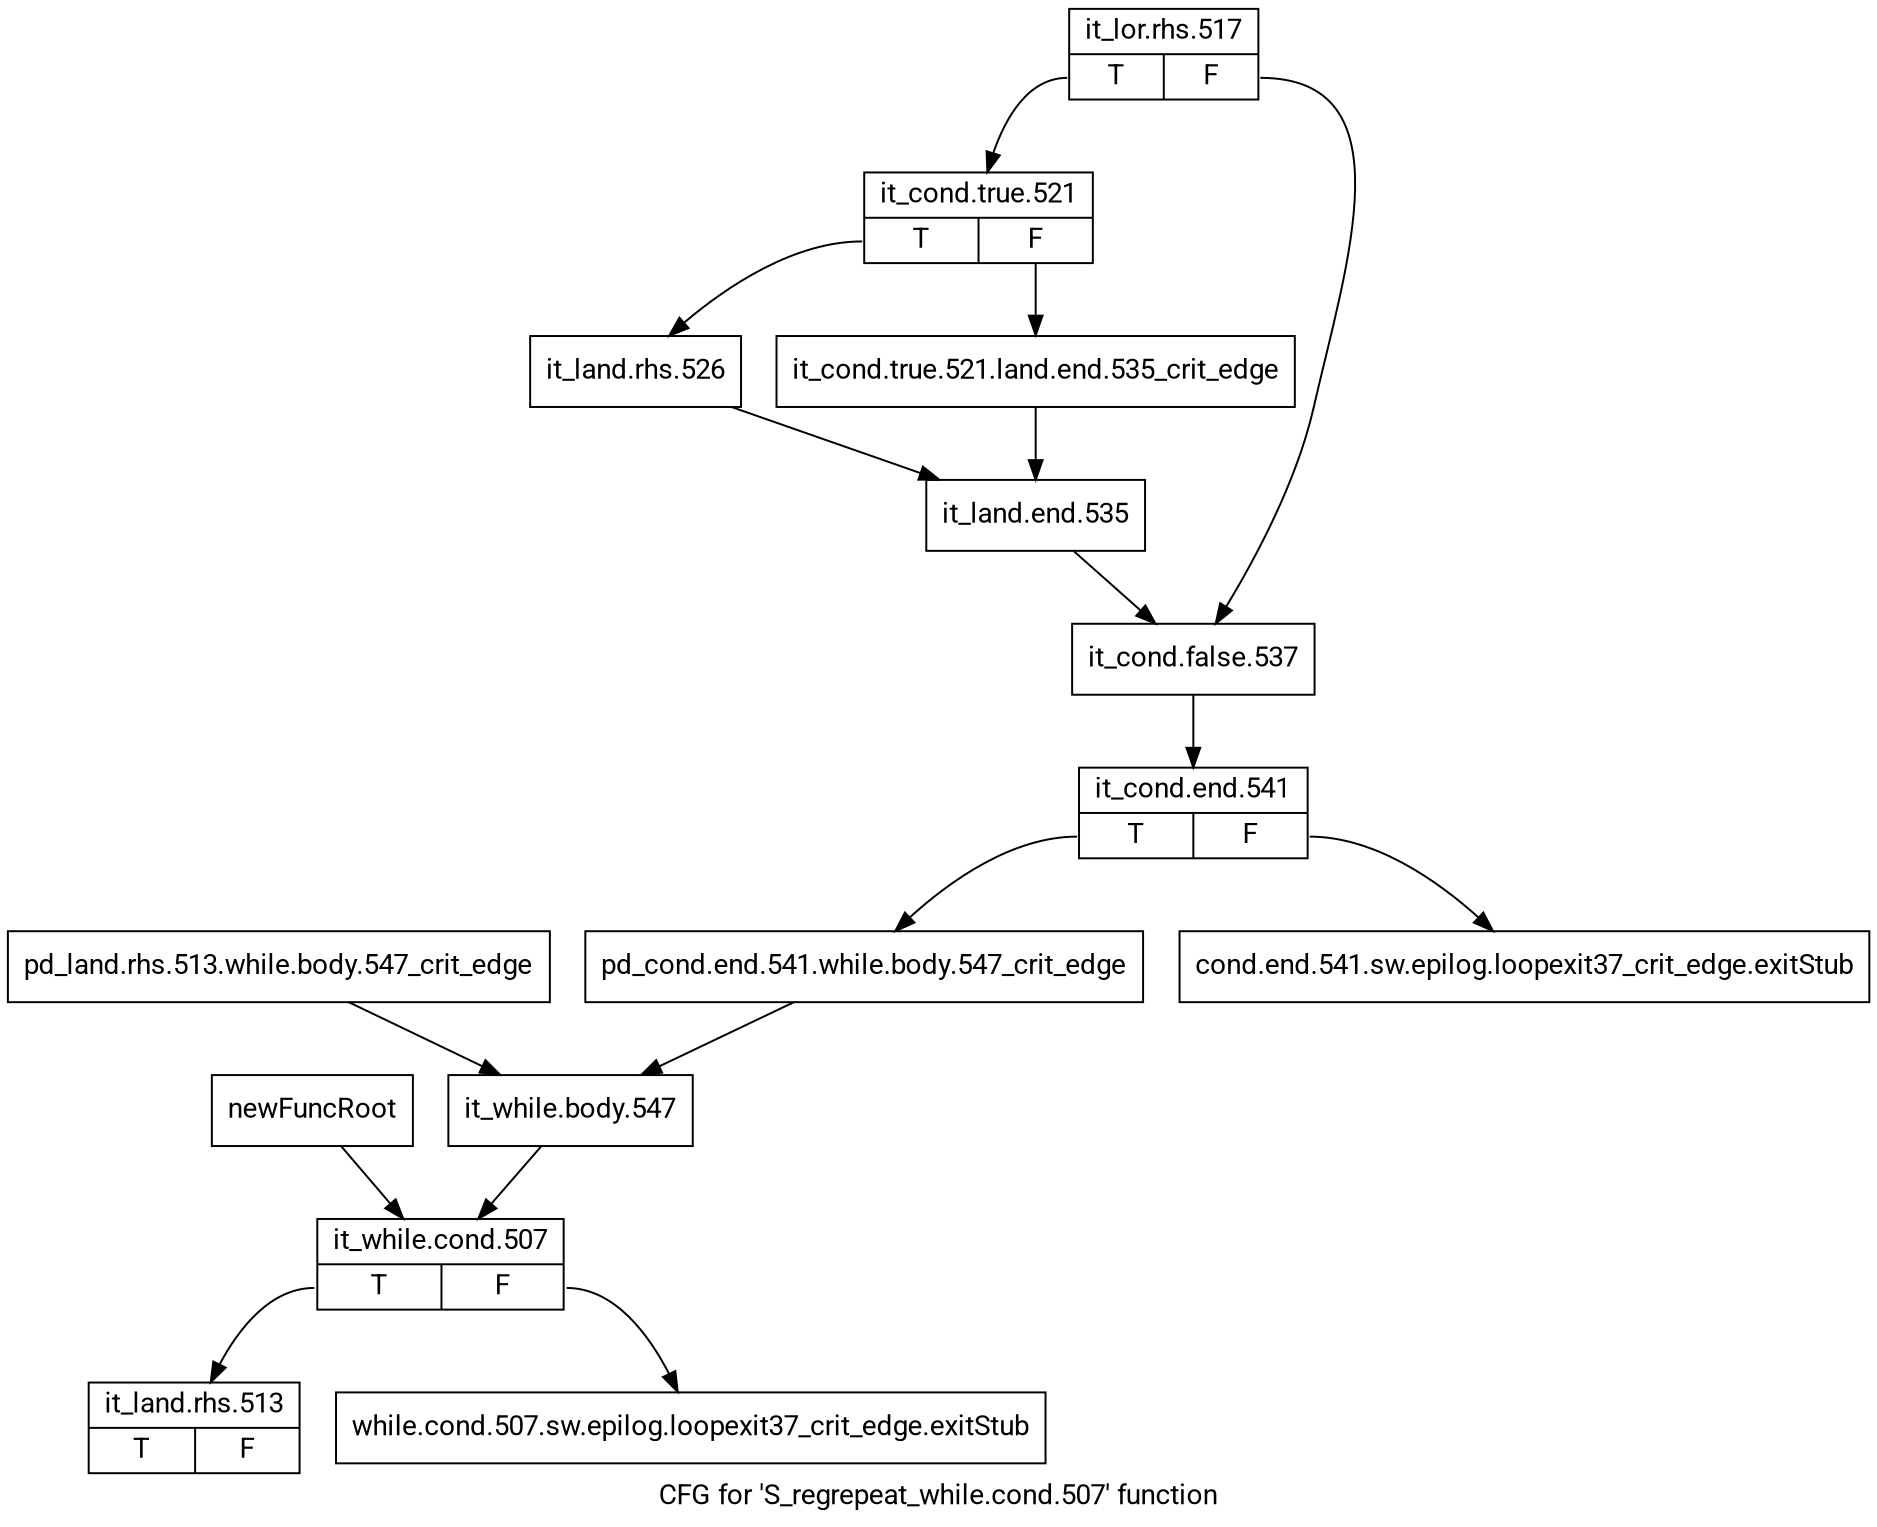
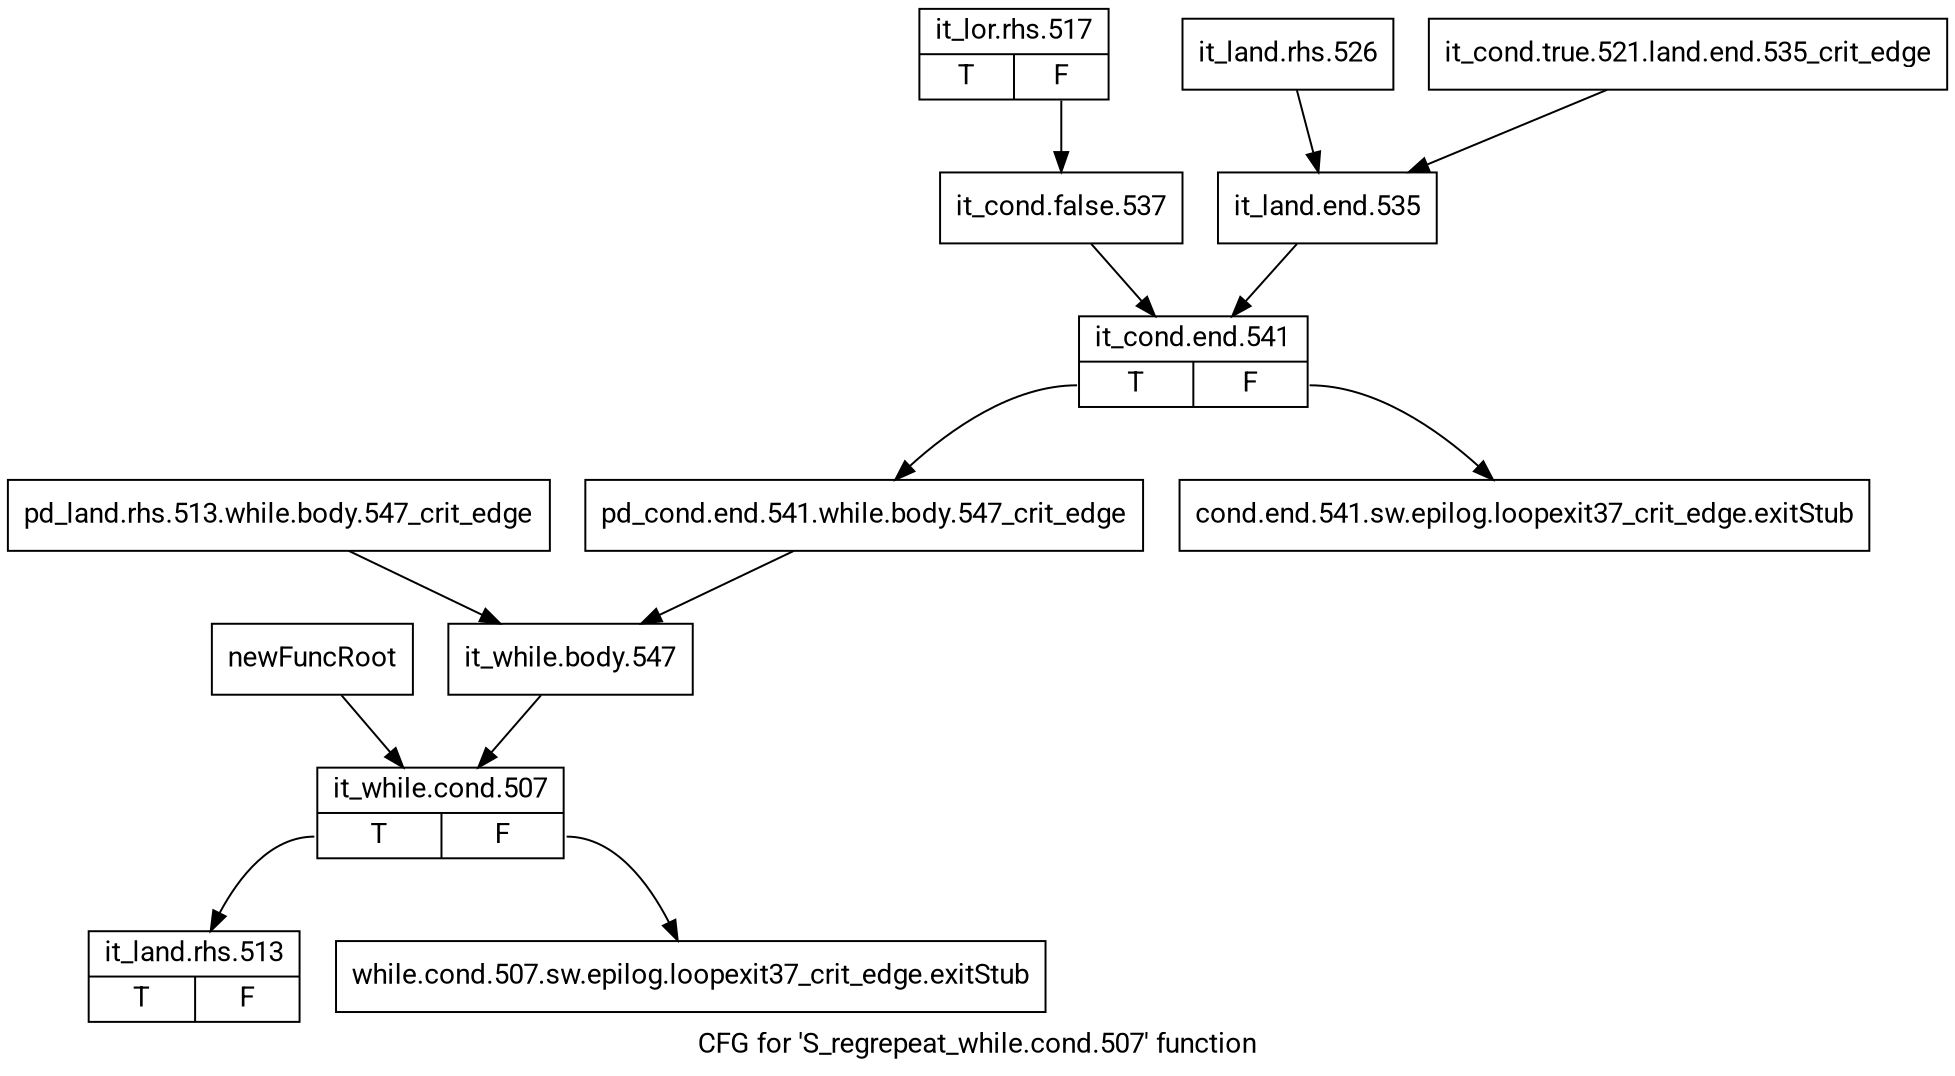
node "it_cond.true.521": removed
edge "it_land.end.535" -> "it_cond.false.537": now "it_land.end.535" -> "it_cond.end.541"
